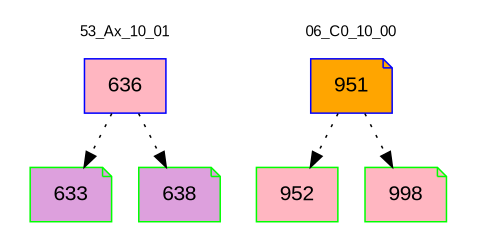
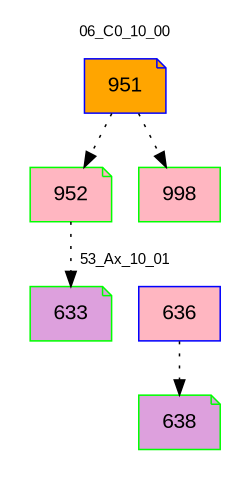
edge "636" -> "633": now "952" -> "633"
node "952": shape box -> note
node "998": shape note -> box
